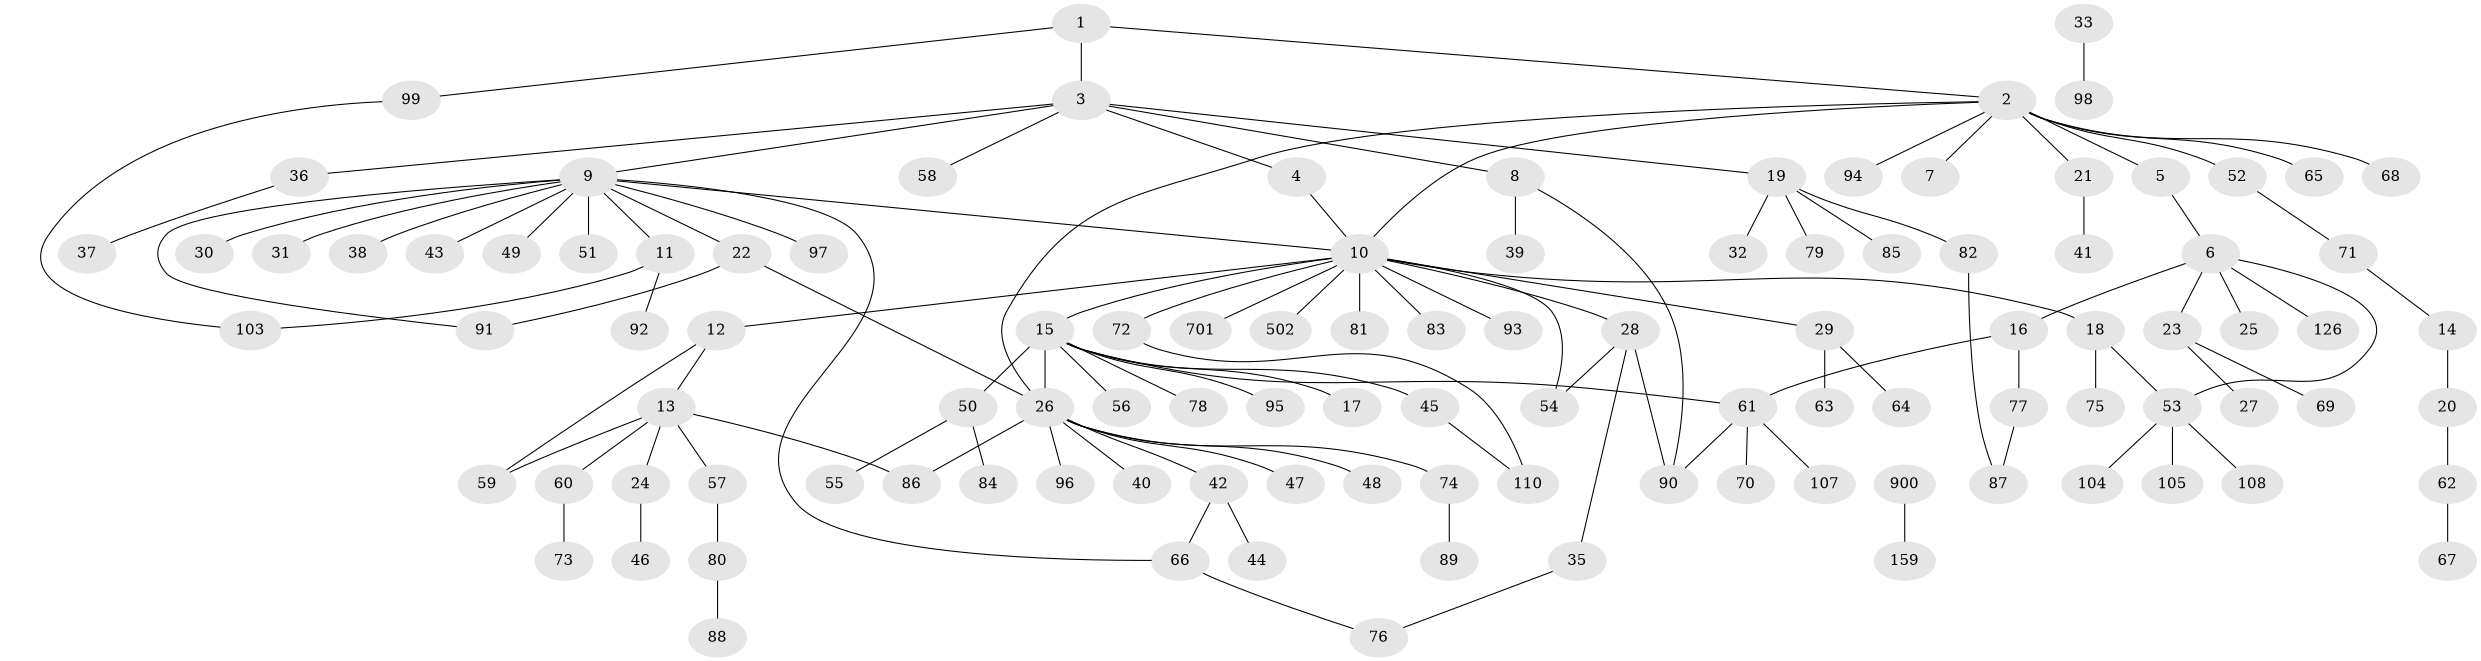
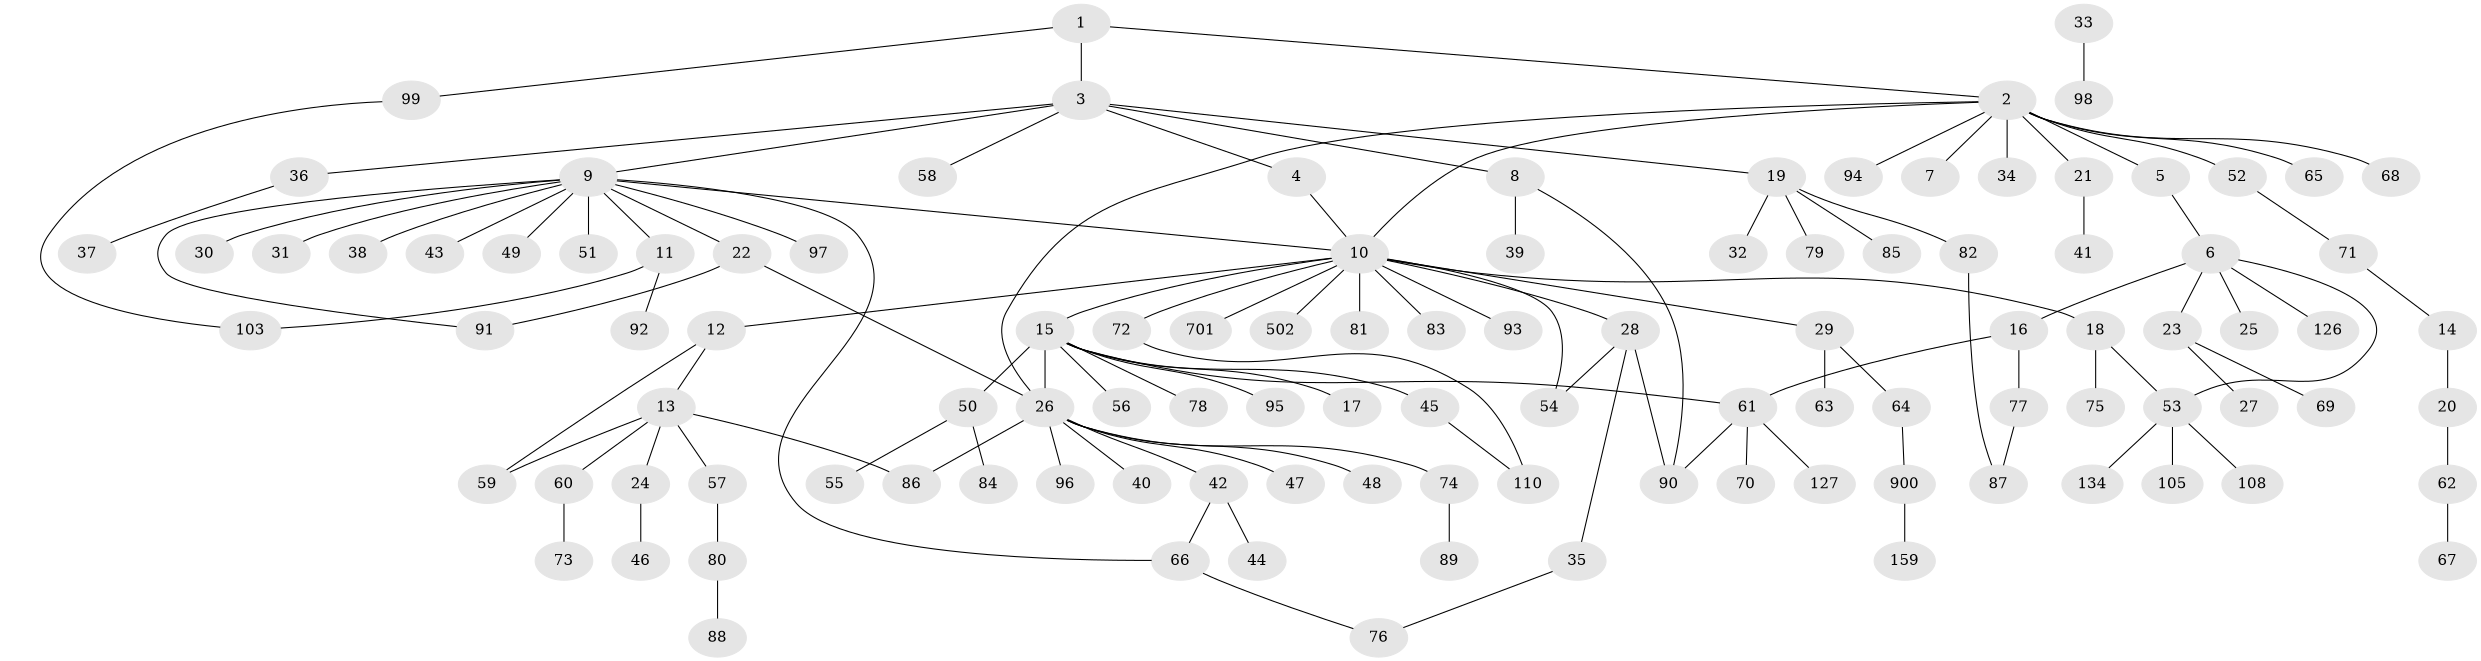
node "34": added
edge "64" -- "900": added
node "107": label "107" -> "127"
node "104": label "104" -> "134"
